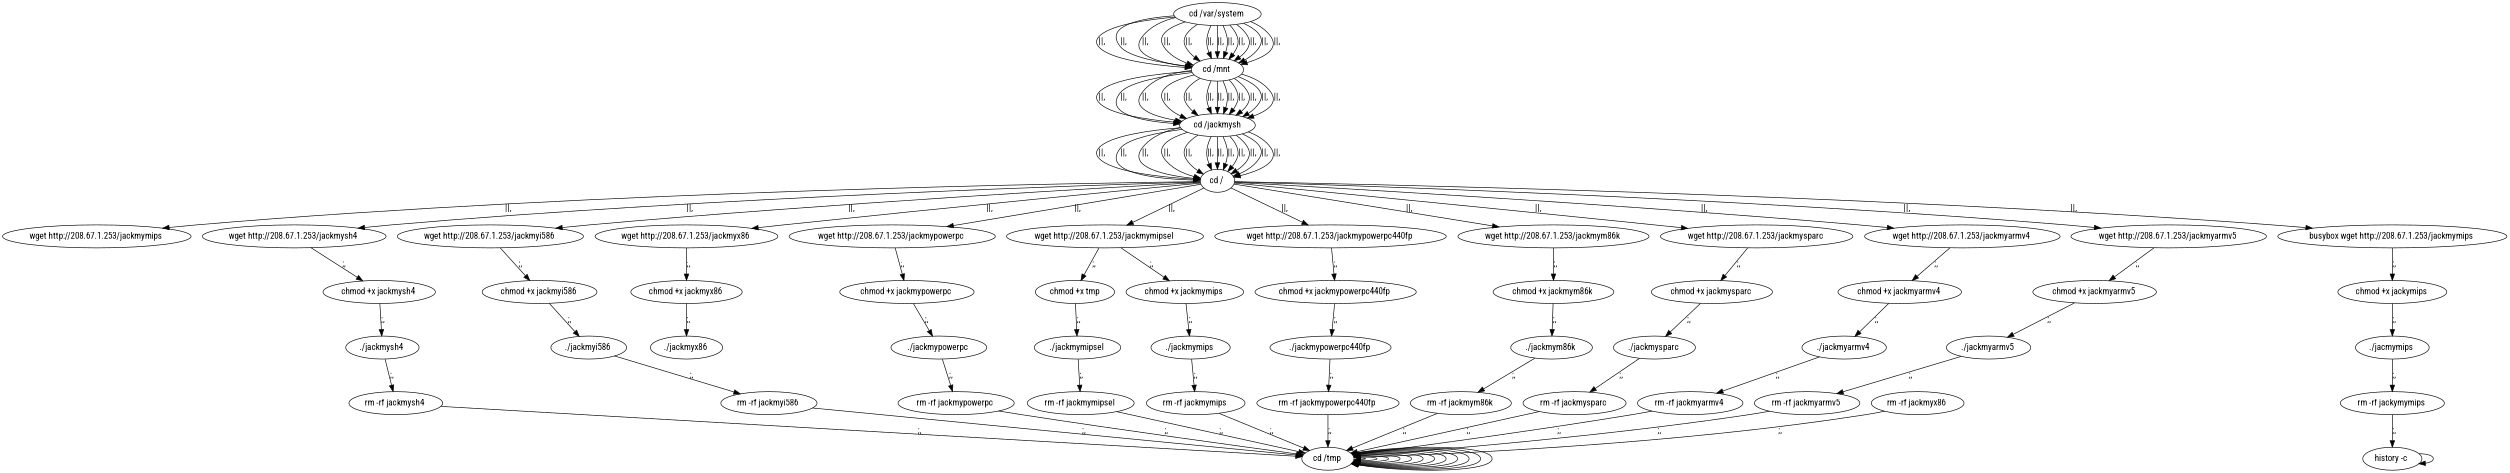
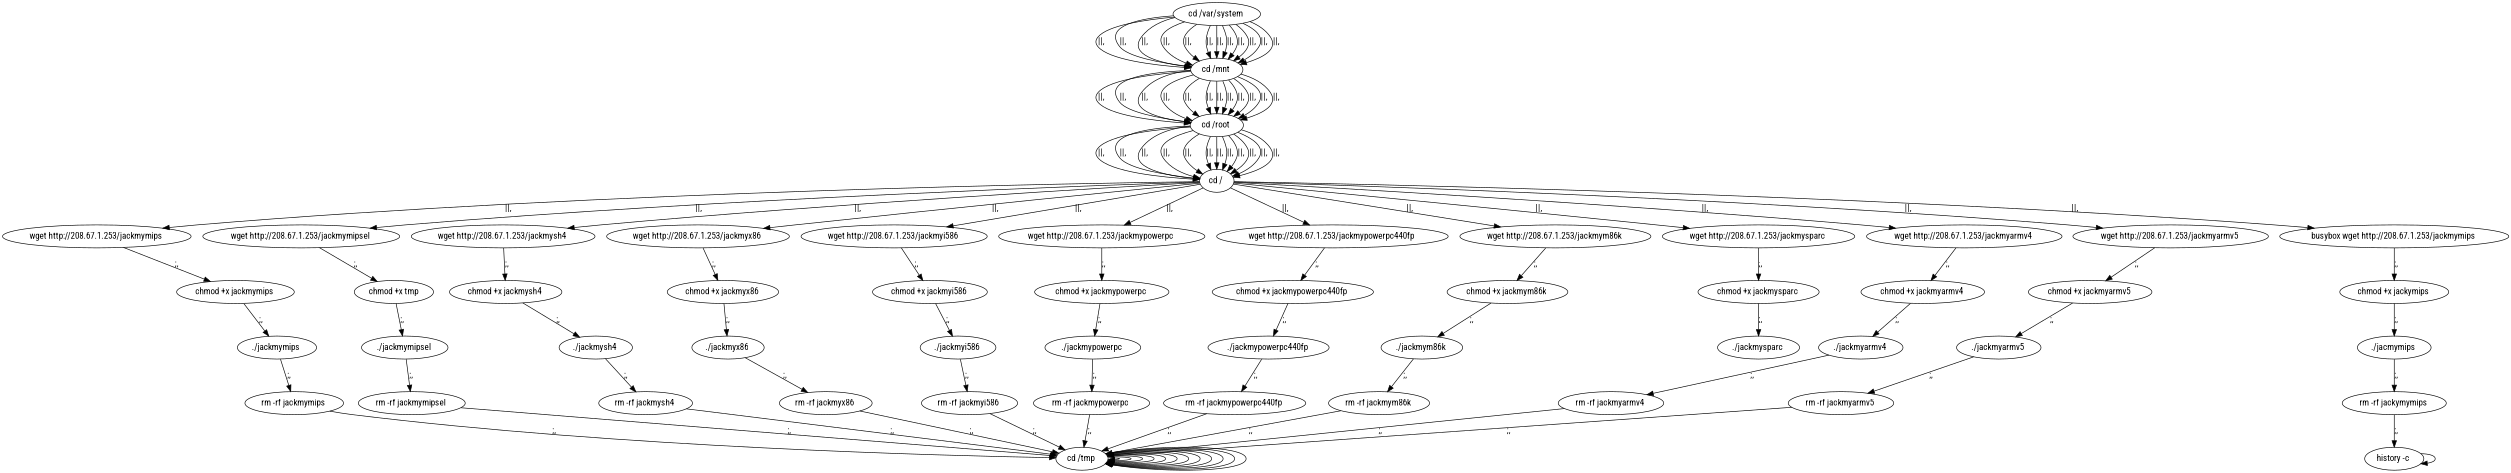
node "cd /jackmysh": label "cd /jackmysh" -> "cd /root"
edge "wget http://208.67.1.253/jackmymipsel" -> "chmod +x jackmymips": now "wget http://208.67.1.253/jackmymips" -> "chmod +x jackmymips"
edge "./jackmyx86" -> "rm -rf jackmyx86": added, label ";,"
node "rm -rf jackmysparc": removed
